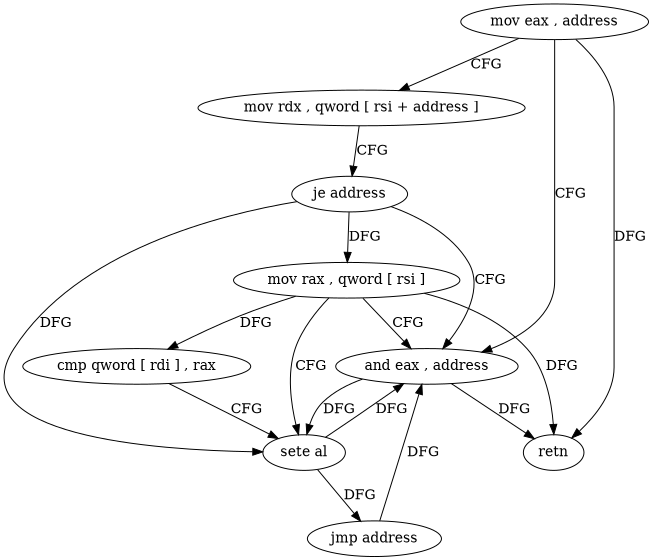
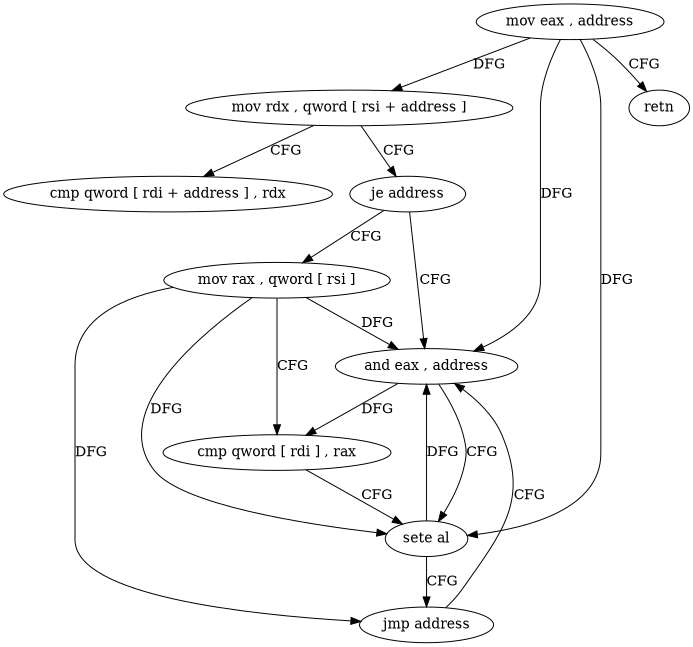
edge "mov eax , address" -> "mov rdx , qword [ rsi + address ]": label "CFG" -> "DFG"
node "cmp qword [ rdi + address ] , rdx": added
edge "mov eax , address" -> "and eax , address": label "CFG" -> "DFG"
edge "je address" -> "mov rax , qword [ rsi ]": label "DFG" -> "CFG"
edge "mov eax , address" -> "retn": label "DFG" -> "CFG"
edge "mov rax , qword [ rsi ]" -> "cmp qword [ rdi ] , rax": label "DFG" -> "CFG"
edge "mov rax , qword [ rsi ]" -> "and eax , address": label "CFG" -> "DFG"
edge "mov rax , qword [ rsi ]" -> "retn": now "mov rax , qword [ rsi ]" -> "jmp address"
edge "je address" -> "sete al": now "mov eax , address" -> "sete al"
edge "mov rax , qword [ rsi ]" -> "sete al": label "CFG" -> "DFG"
edge "and eax , address" -> "retn": now "and eax , address" -> "cmp qword [ rdi ] , rax"
edge "and eax , address" -> "sete al": label "DFG" -> "CFG"
edge "jmp address" -> "and eax , address": label "DFG" -> "CFG"
edge "sete al" -> "jmp address": label "DFG" -> "CFG"
